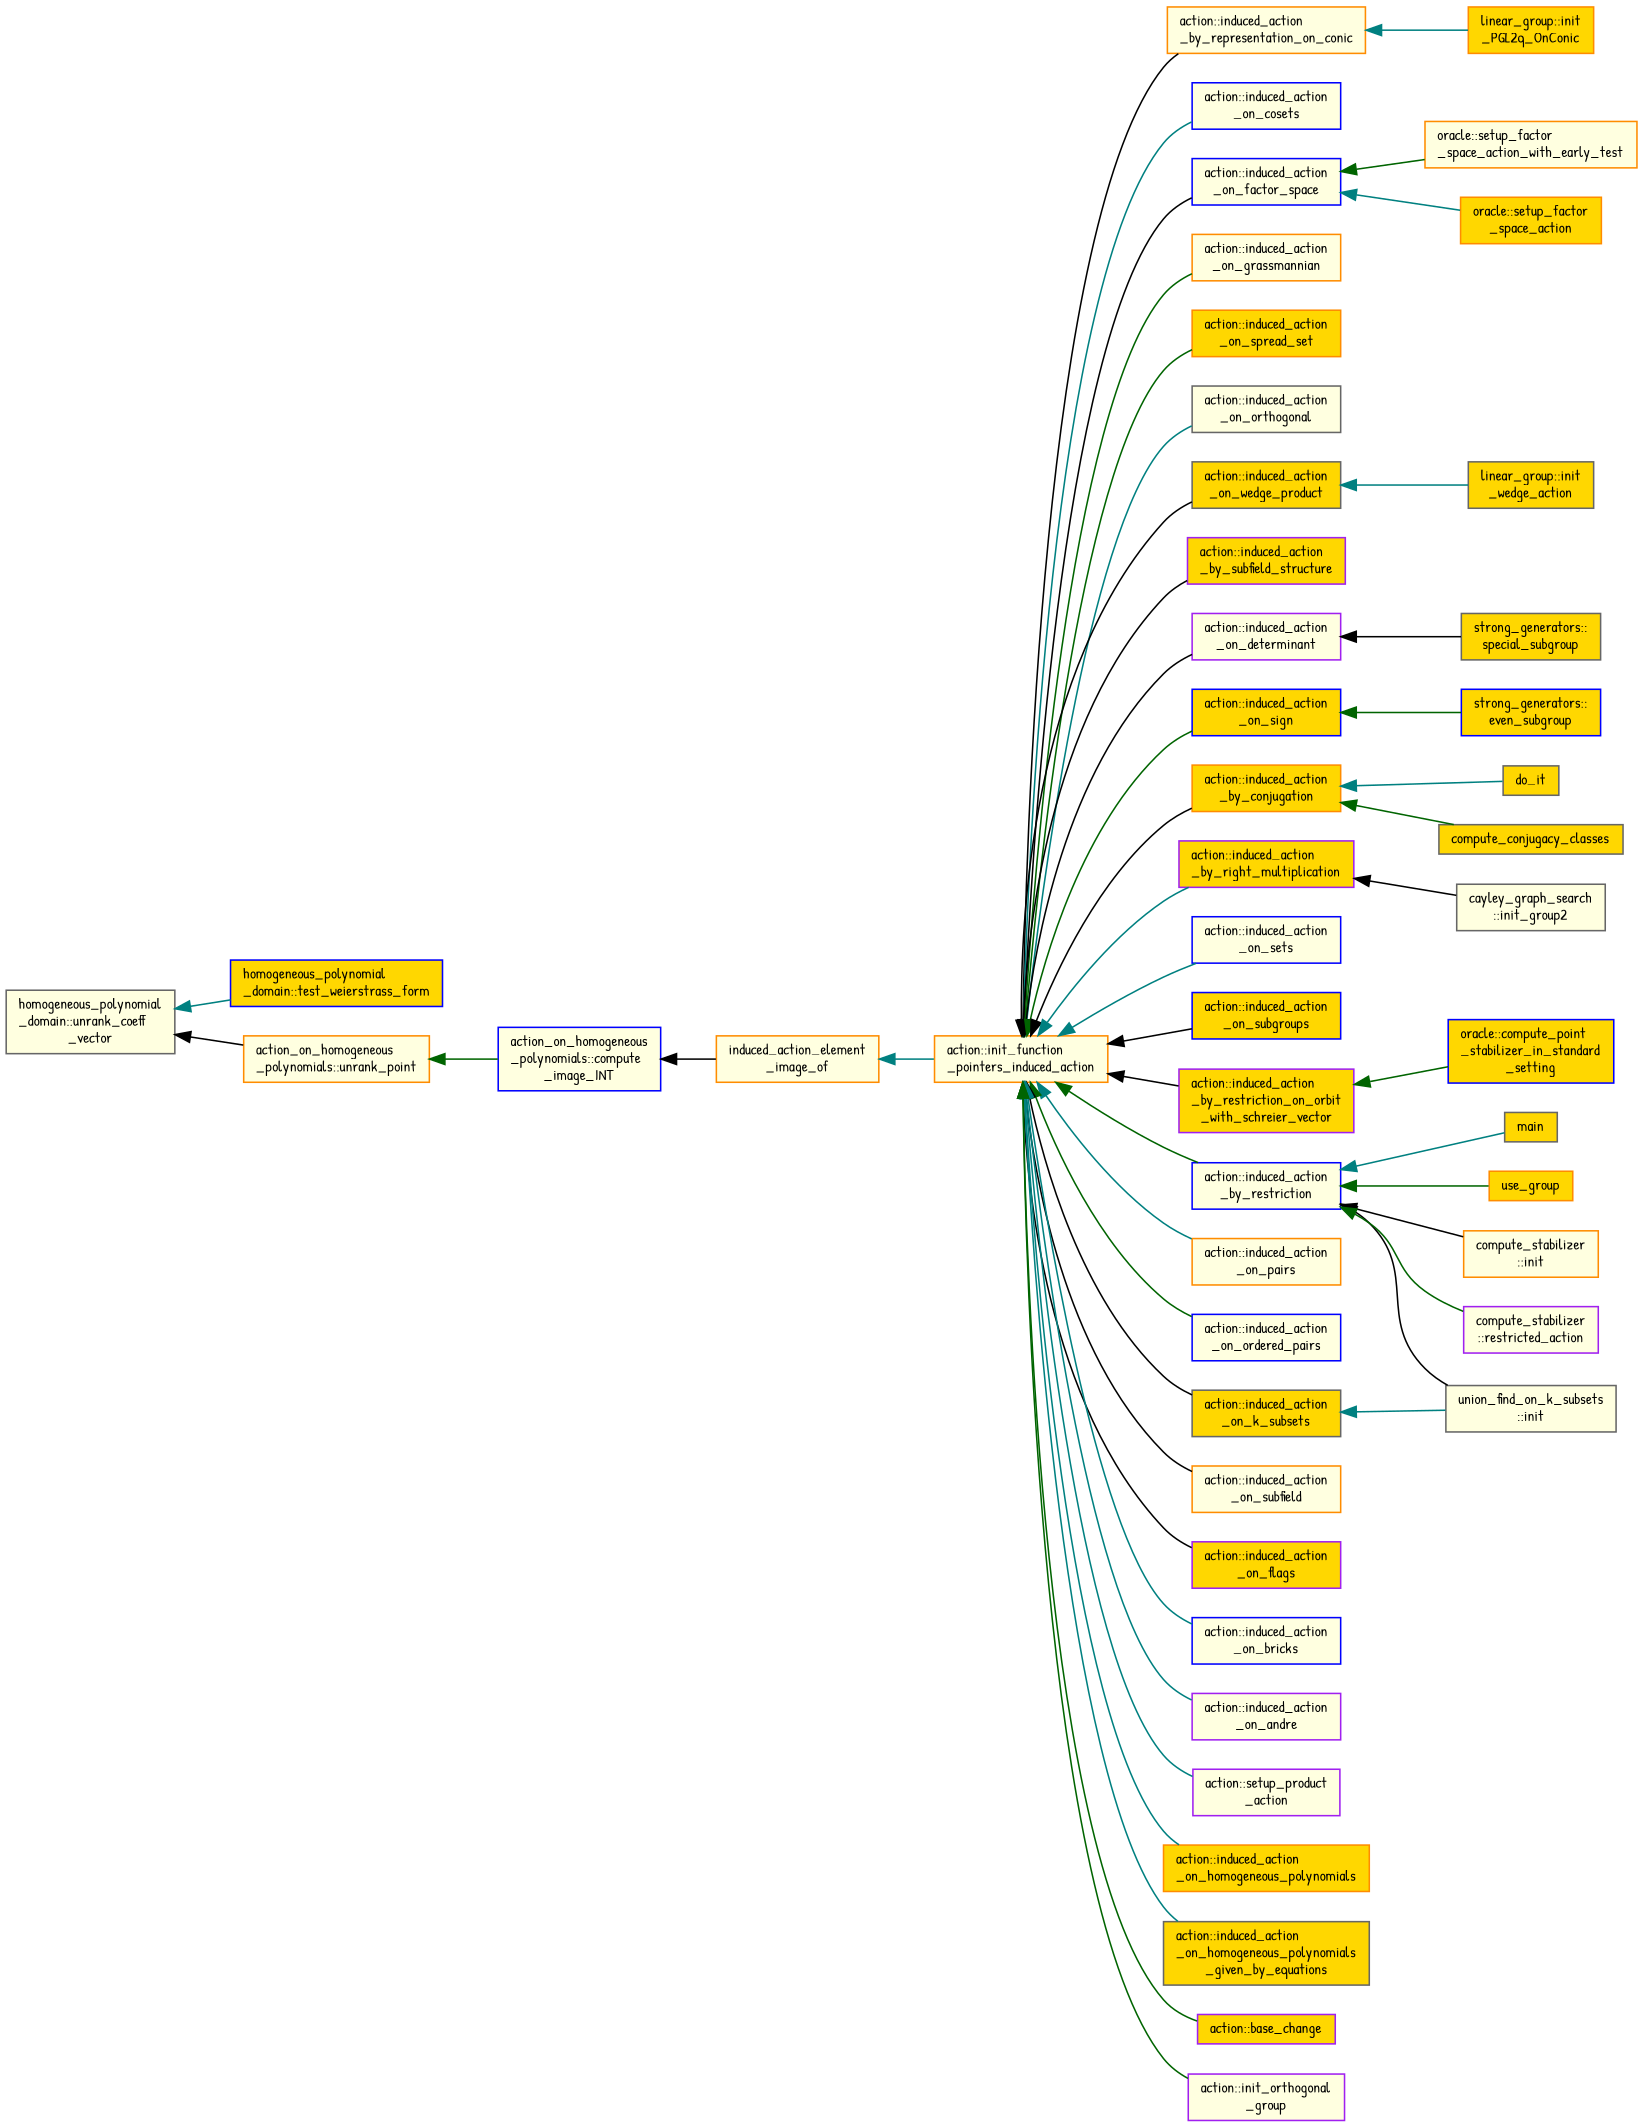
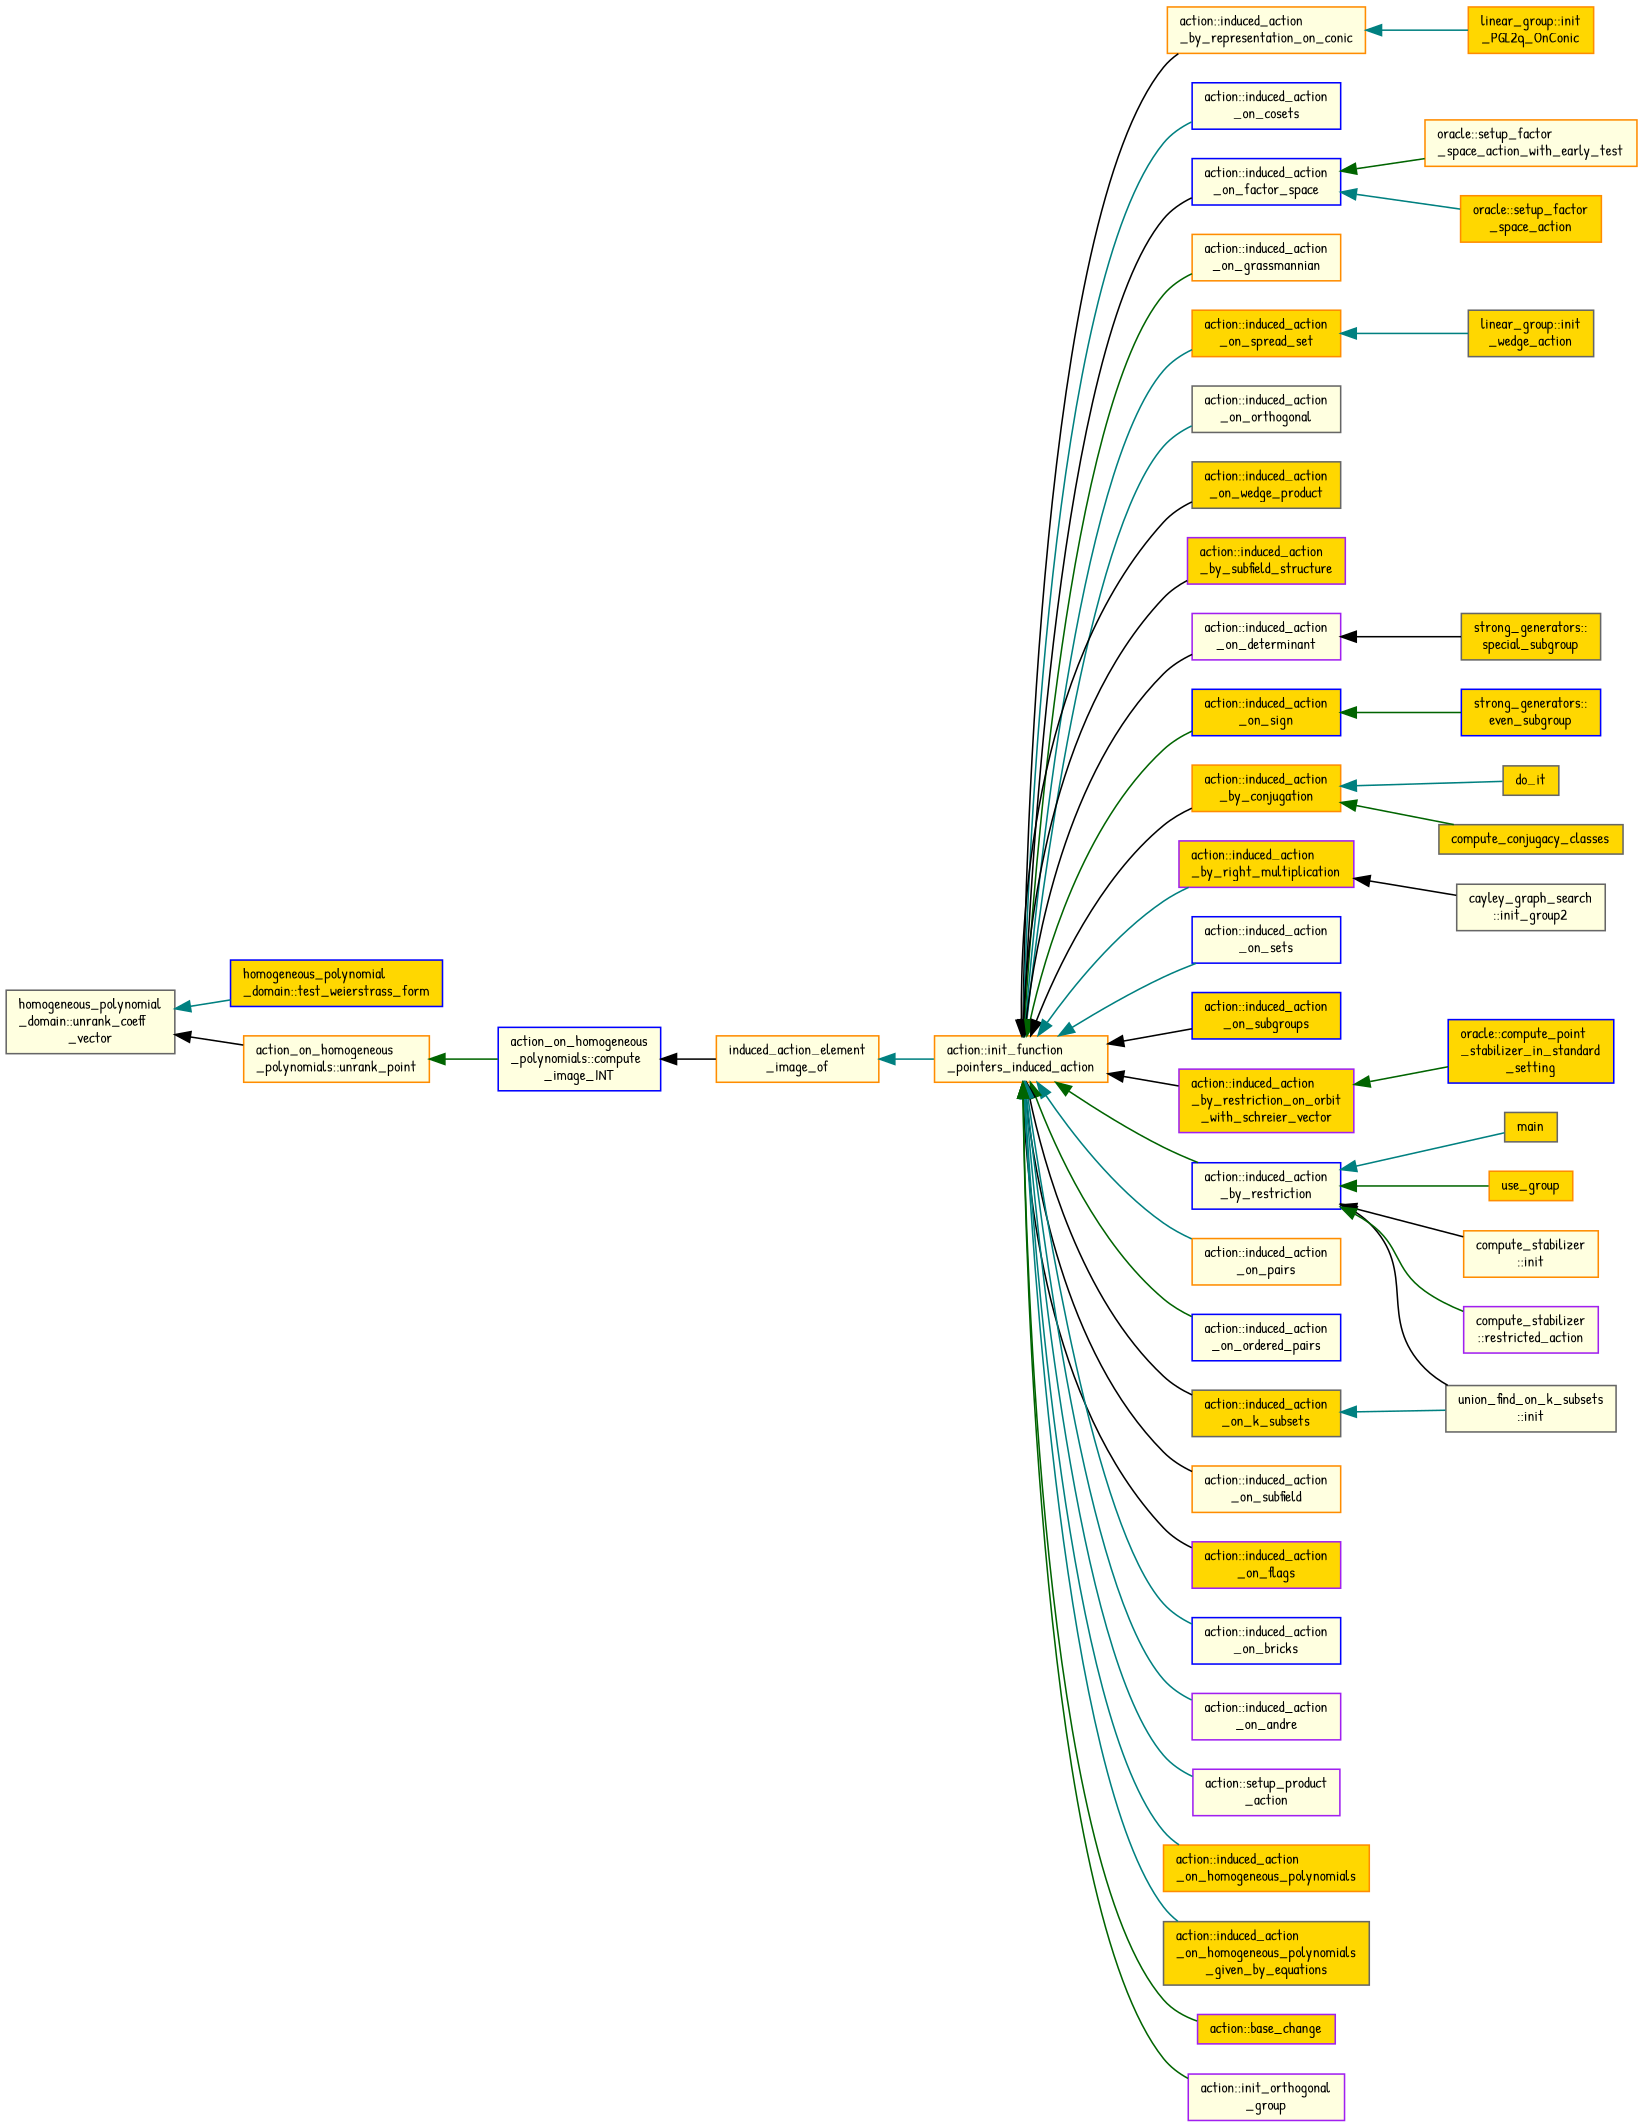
edge "linear_group::init _wedge_action" -> "action::induced_action _on_wedge_product": now "linear_group::init _wedge_action" -> "action::induced_action _on_spread_set"
edge "action::induced_action _on_spread_set" -> "action::init_function _pointers_induced_action": color darkgreen -> teal
